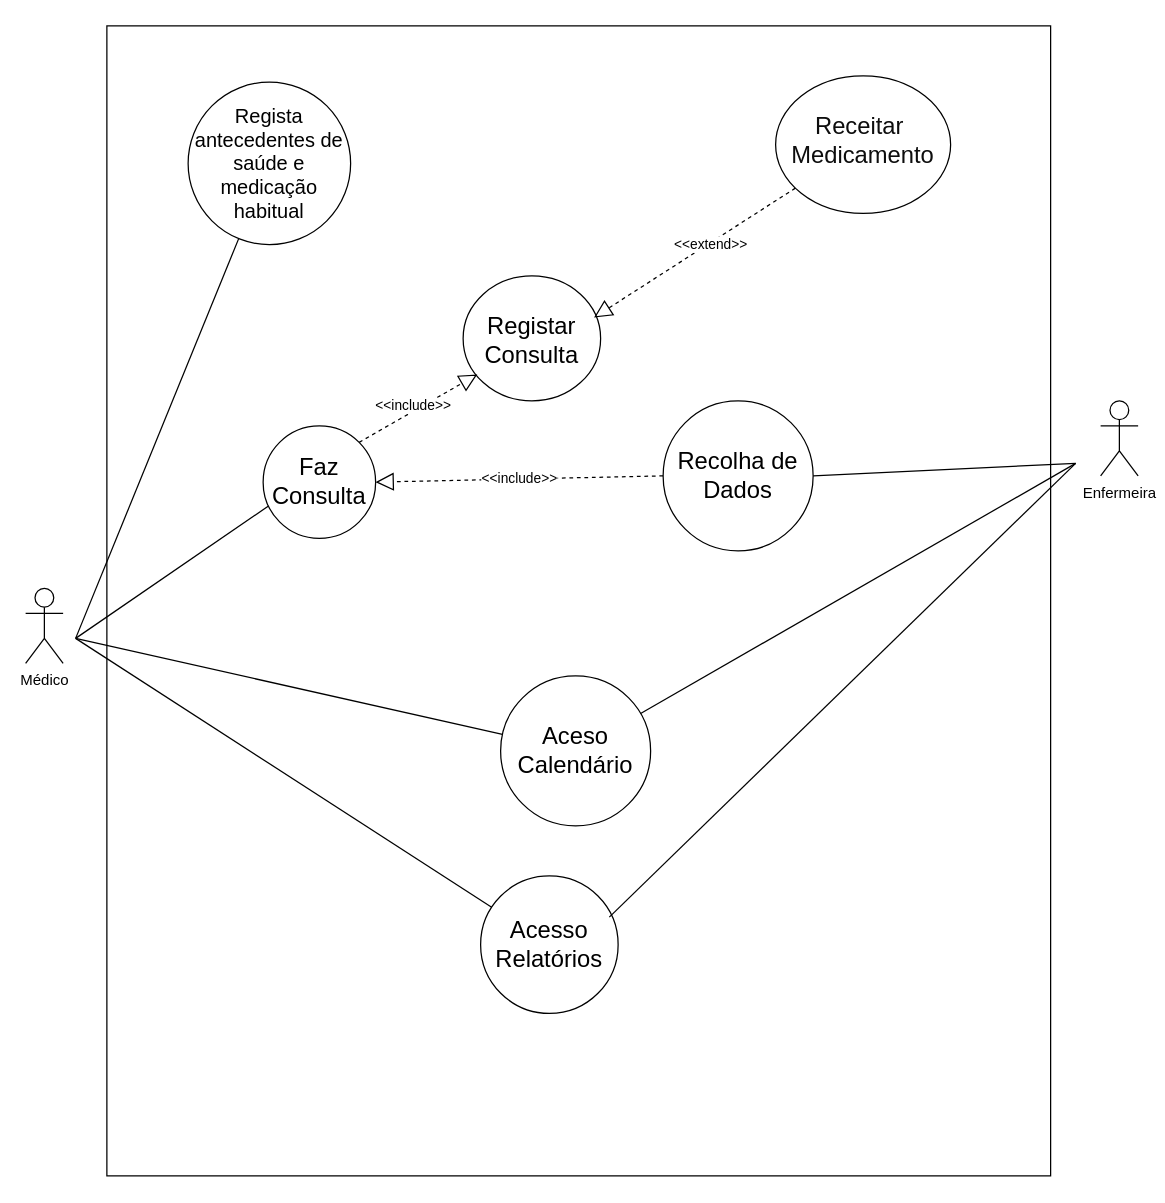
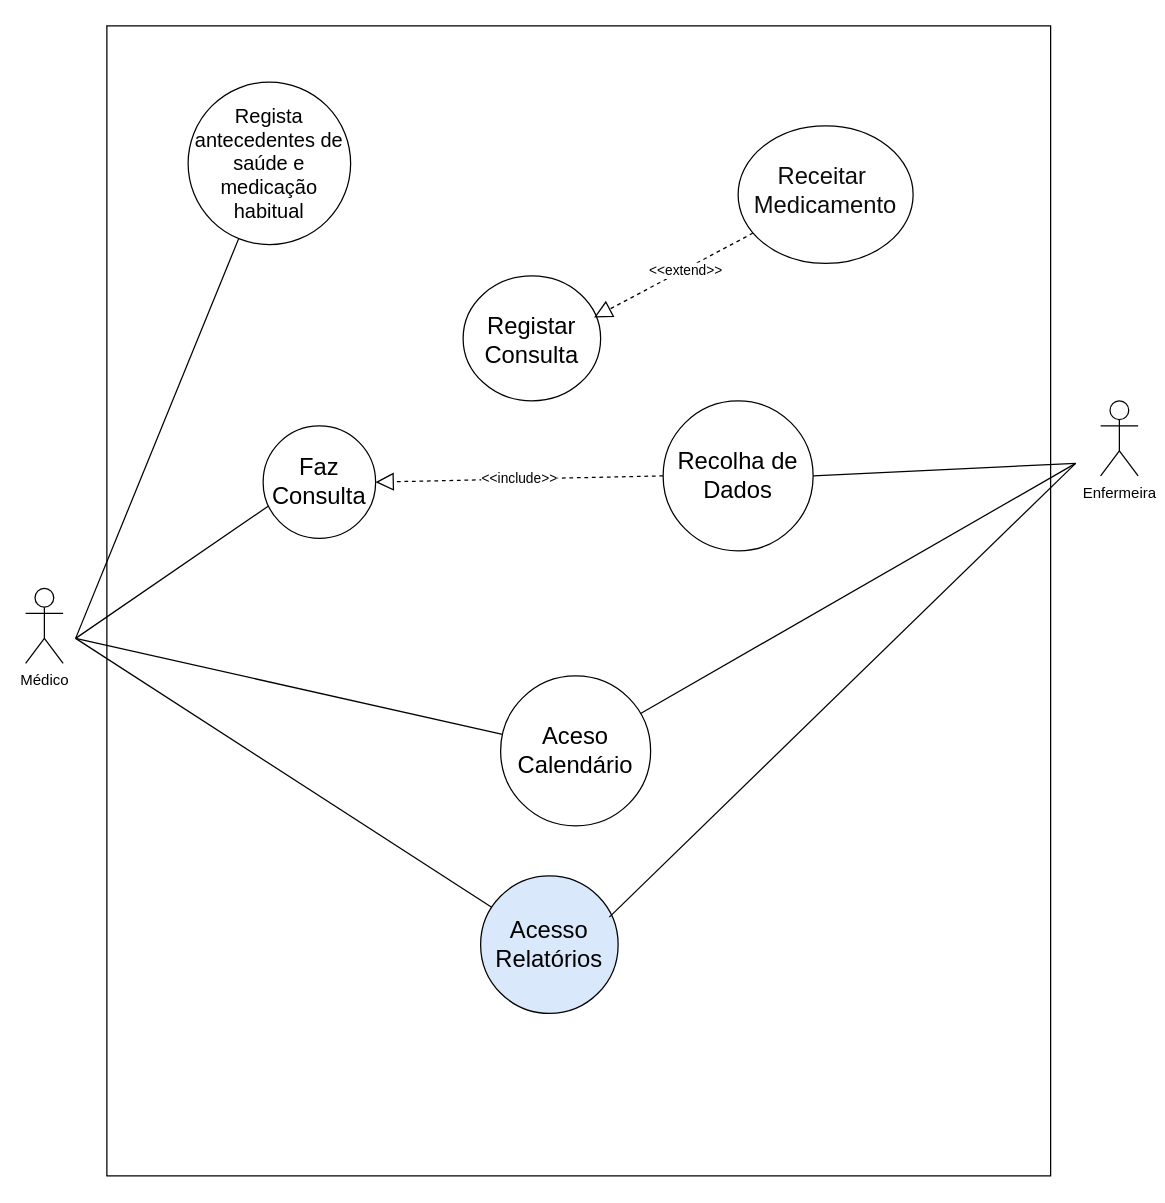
node "Receitar Medicamento": moved (863, 144) -> (826, 194)
edge "Faz Consulta" -> "Registar Consulta": removed, label "<<include>>"
node "Acesso Relatórios": fillcolor #ffffff -> #dae8fc
